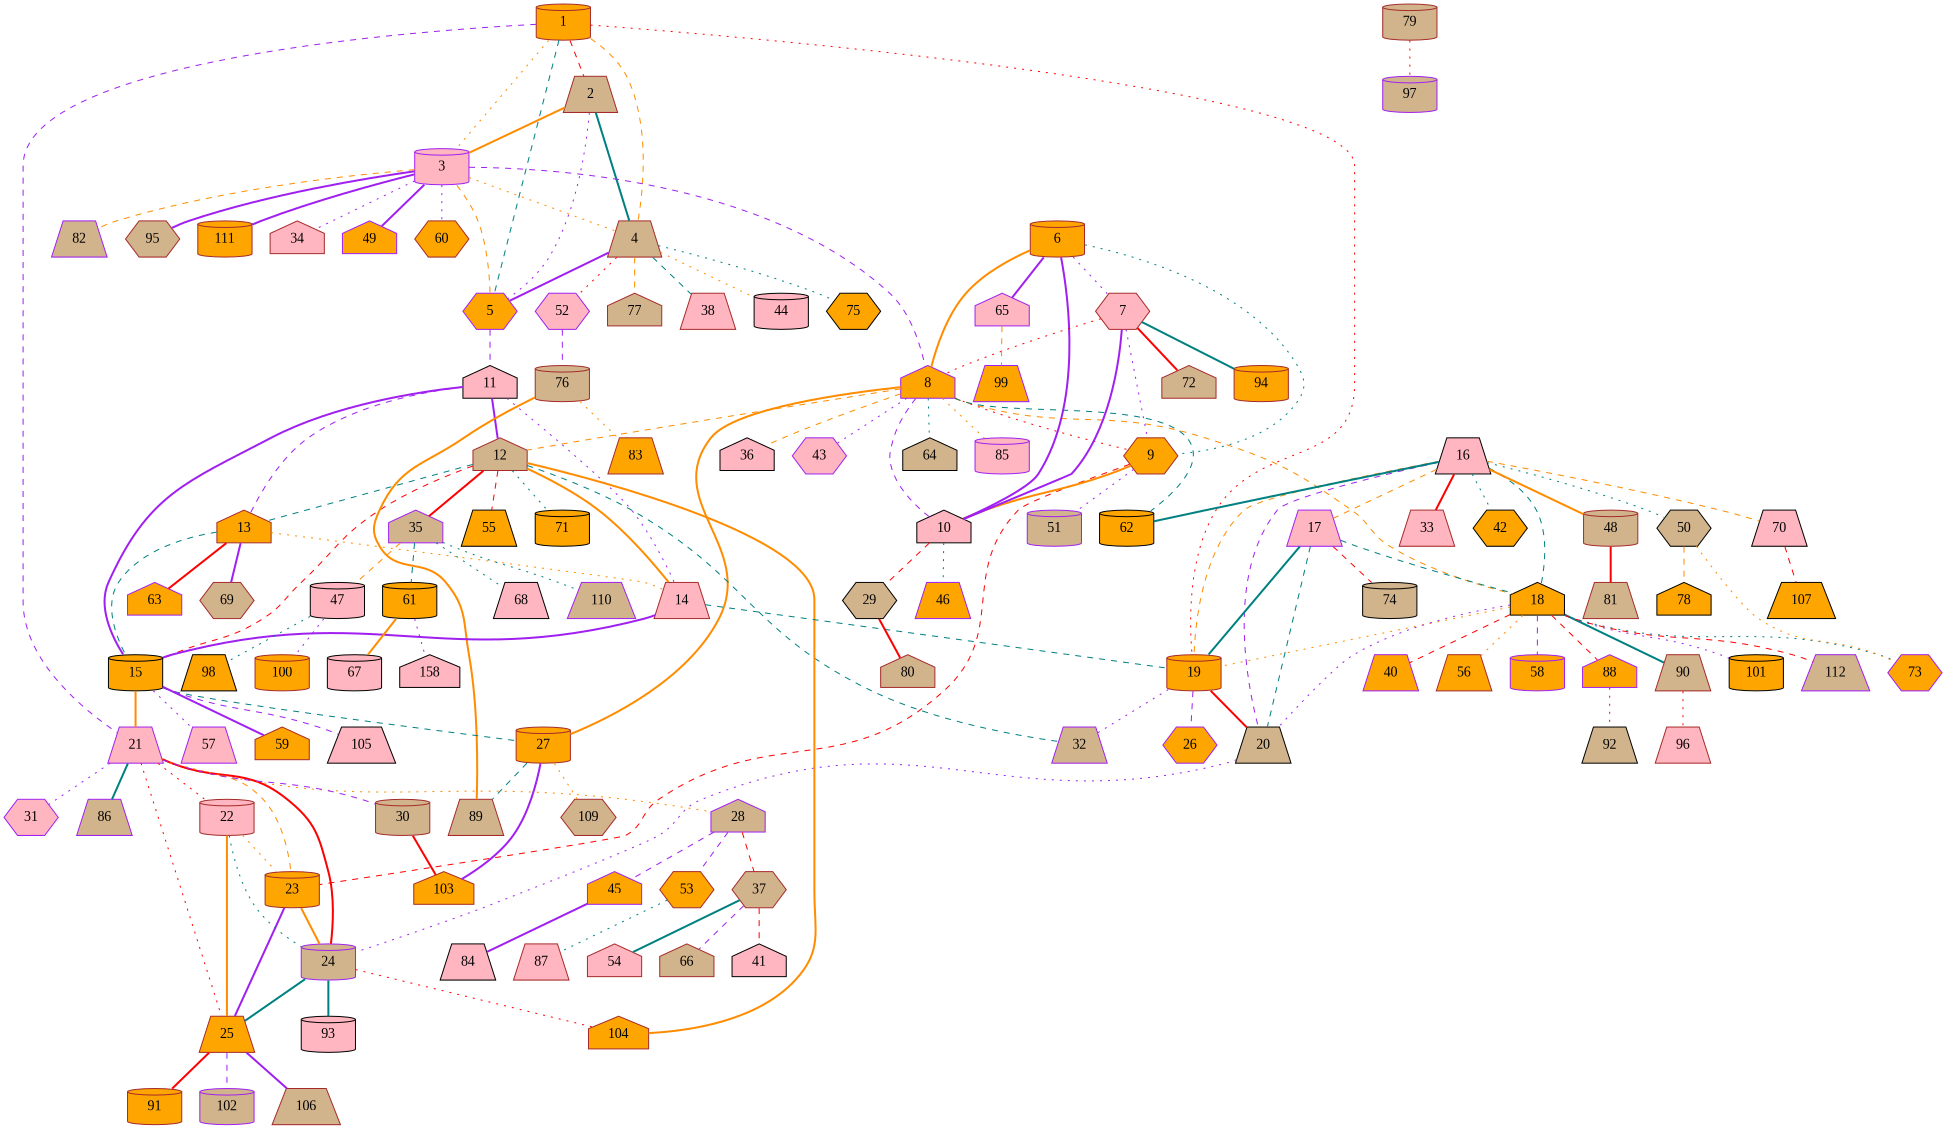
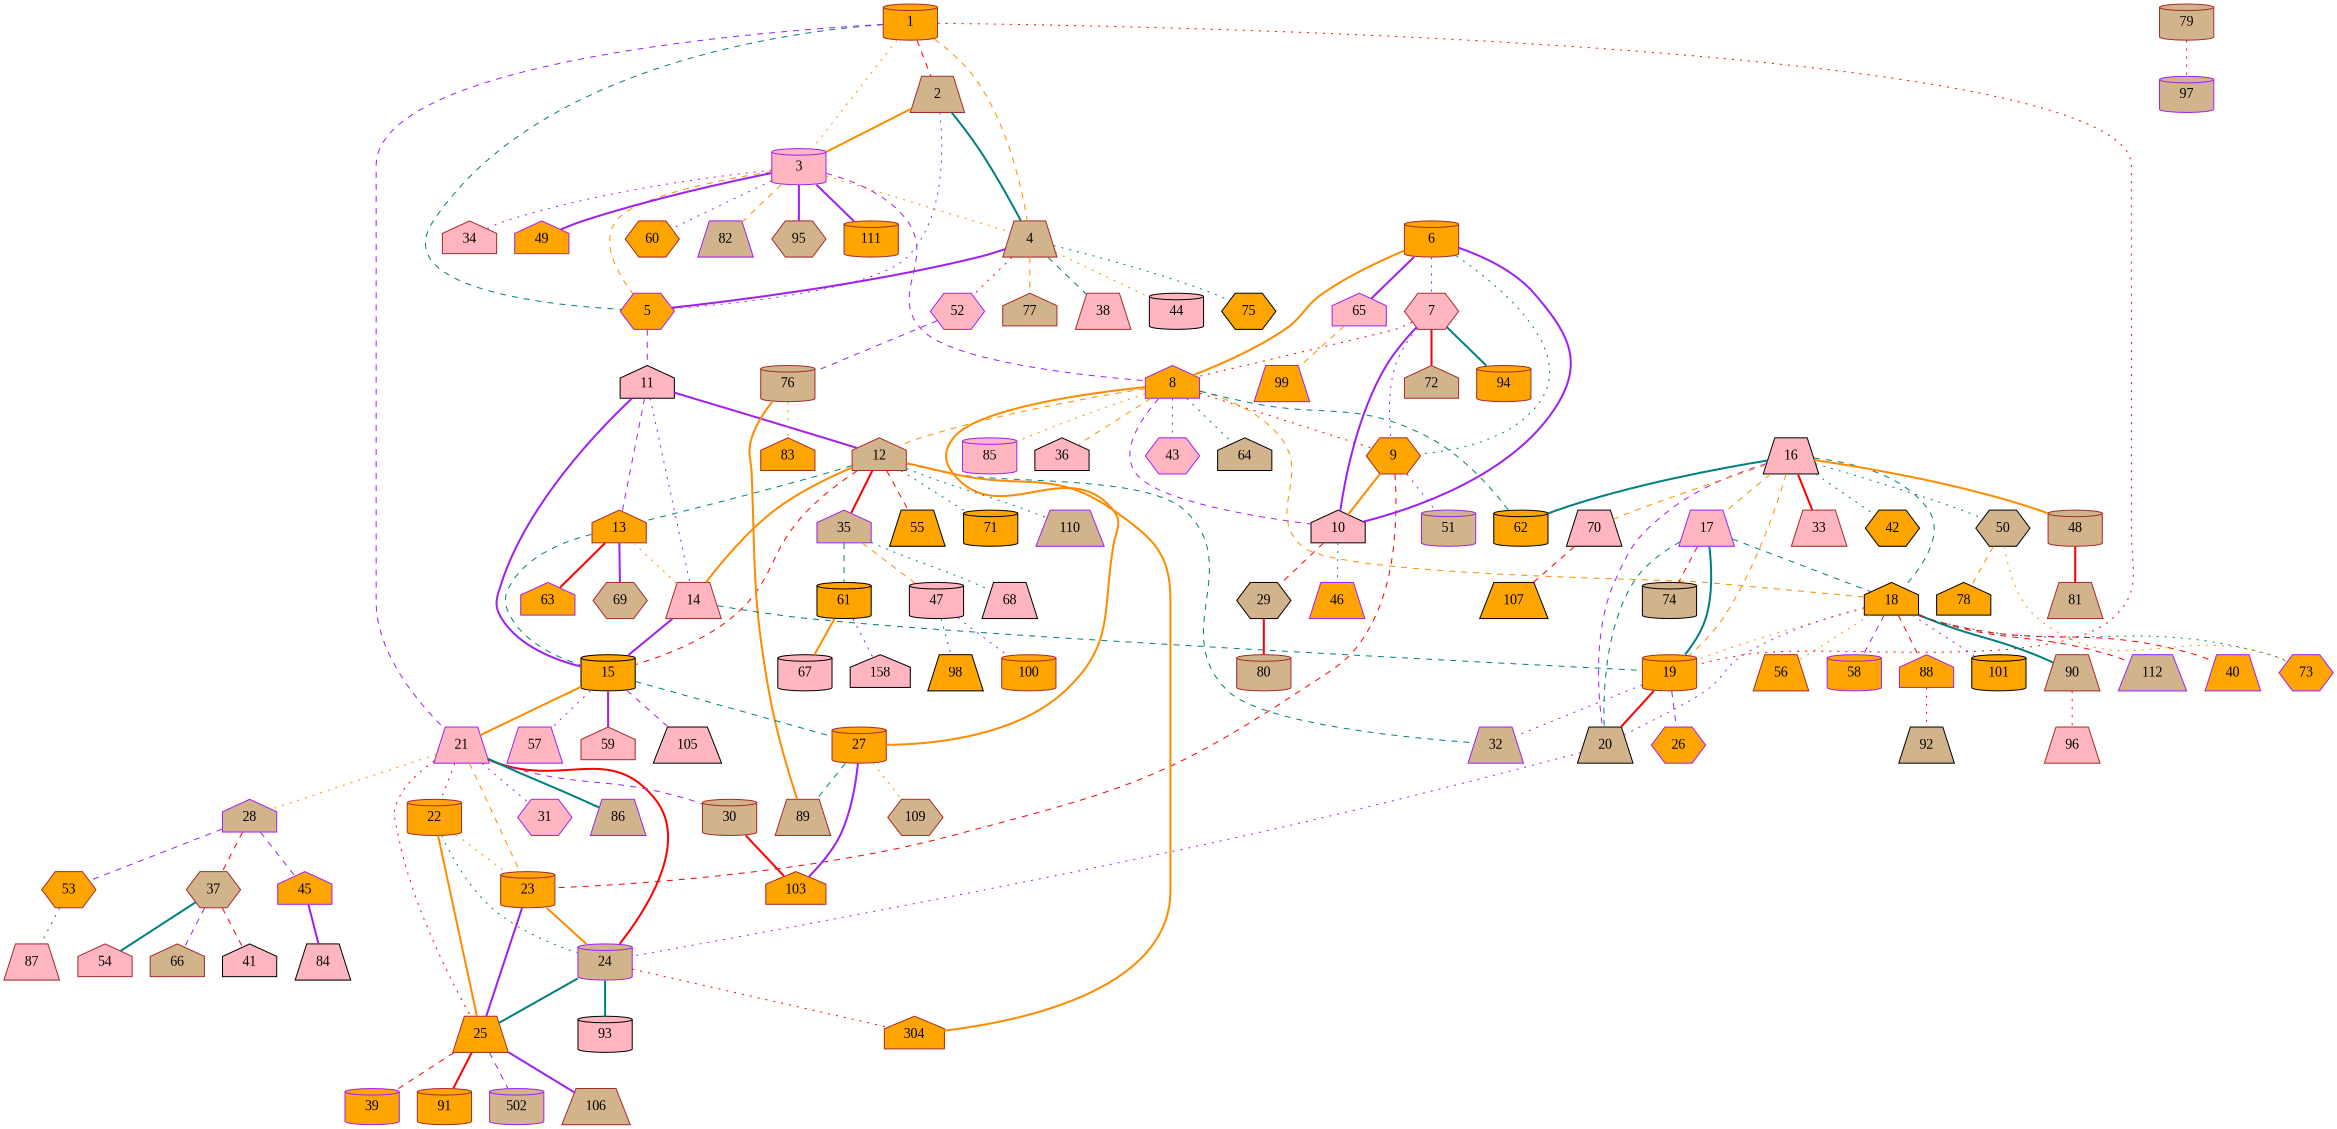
node "83": shape trapezium -> house
edge "35" -- "110": now "12" -- "110"
node "80": shape house -> cylinder
node "59": fillcolor orange -> lightpink
node "22": fillcolor lightpink -> orange
node "104": label "104" -> "304"
node "102": label "102" -> "502"
node "39": added
